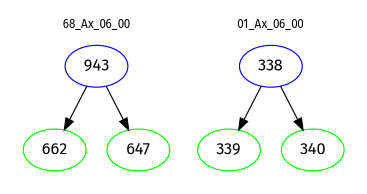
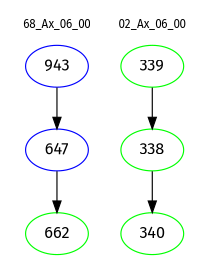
cluster "01_Ax_06_00": label "01_Ax_06_00" -> "02_Ax_06_00"
node "338": color blue -> green
edge "943" -> "662": now "647" -> "662"
edge "338" -> "339": reversed
node "647": color green -> blue
